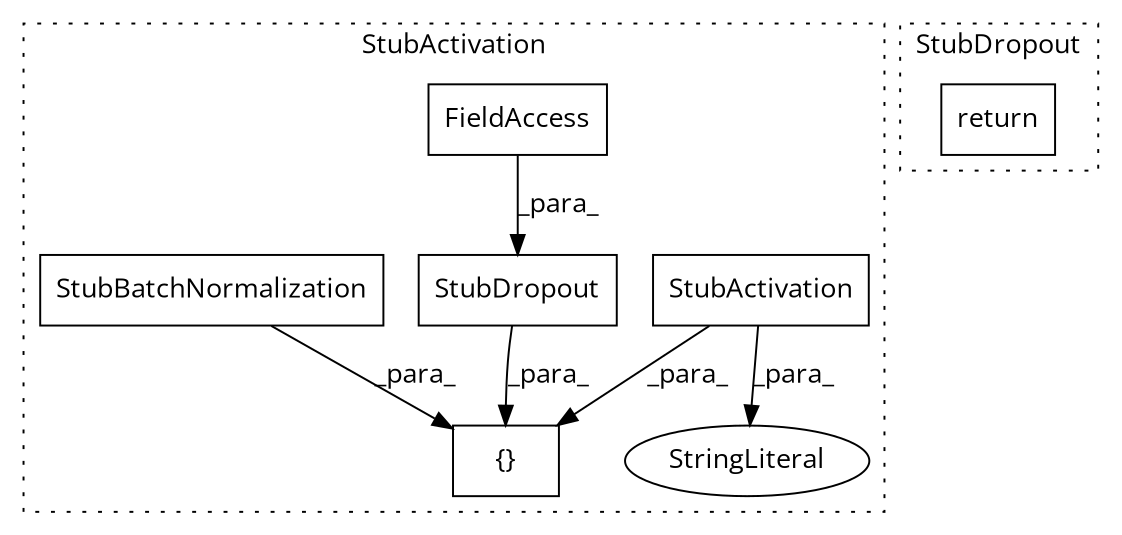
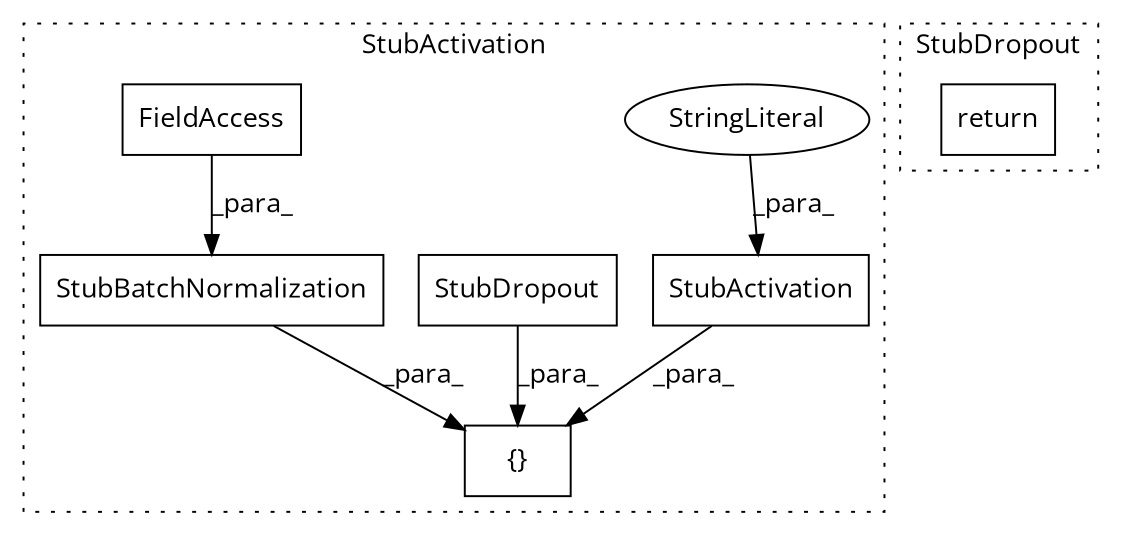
edge "FieldAccess" -> "StubDropout": now "FieldAccess" -> "StubBatchNormalization"
edge "StubActivation" -> "StringLiteral": reversed
